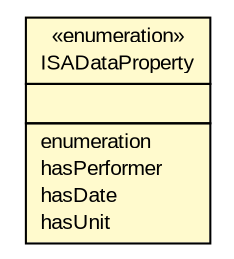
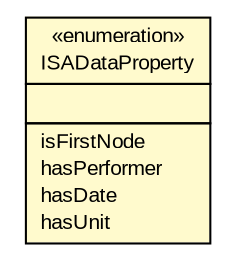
node "ISADataProperty": text "enumeration" -> "isFirstNode"
